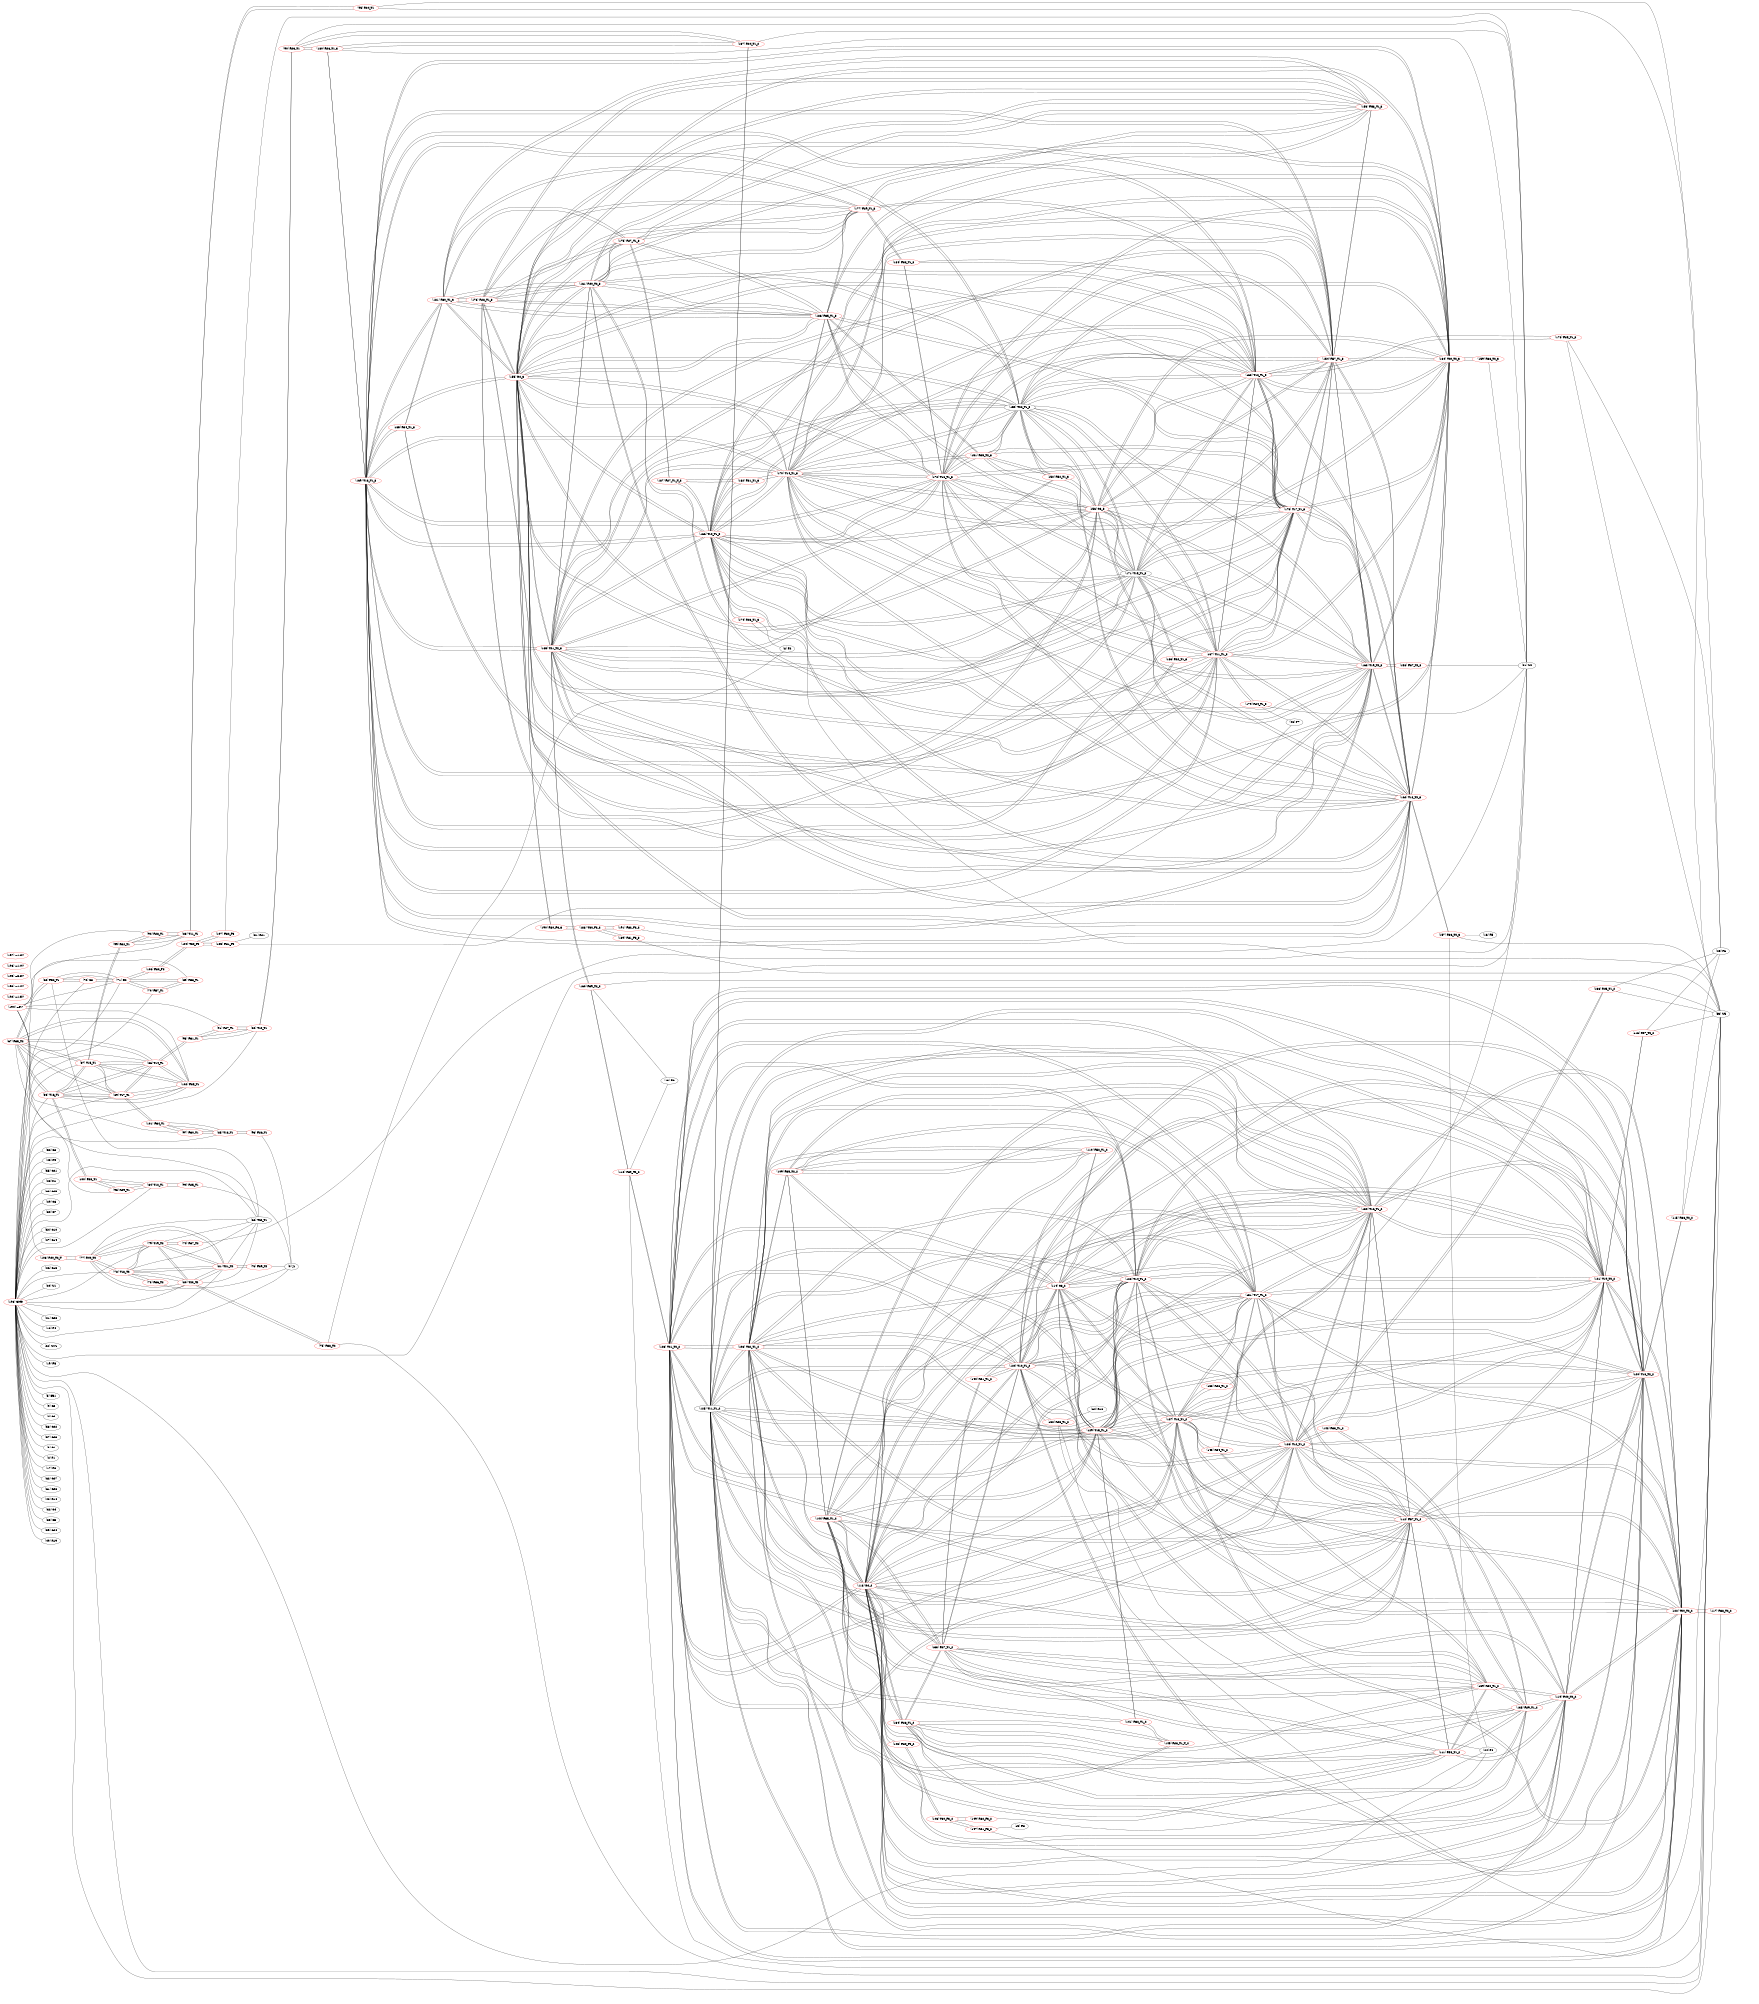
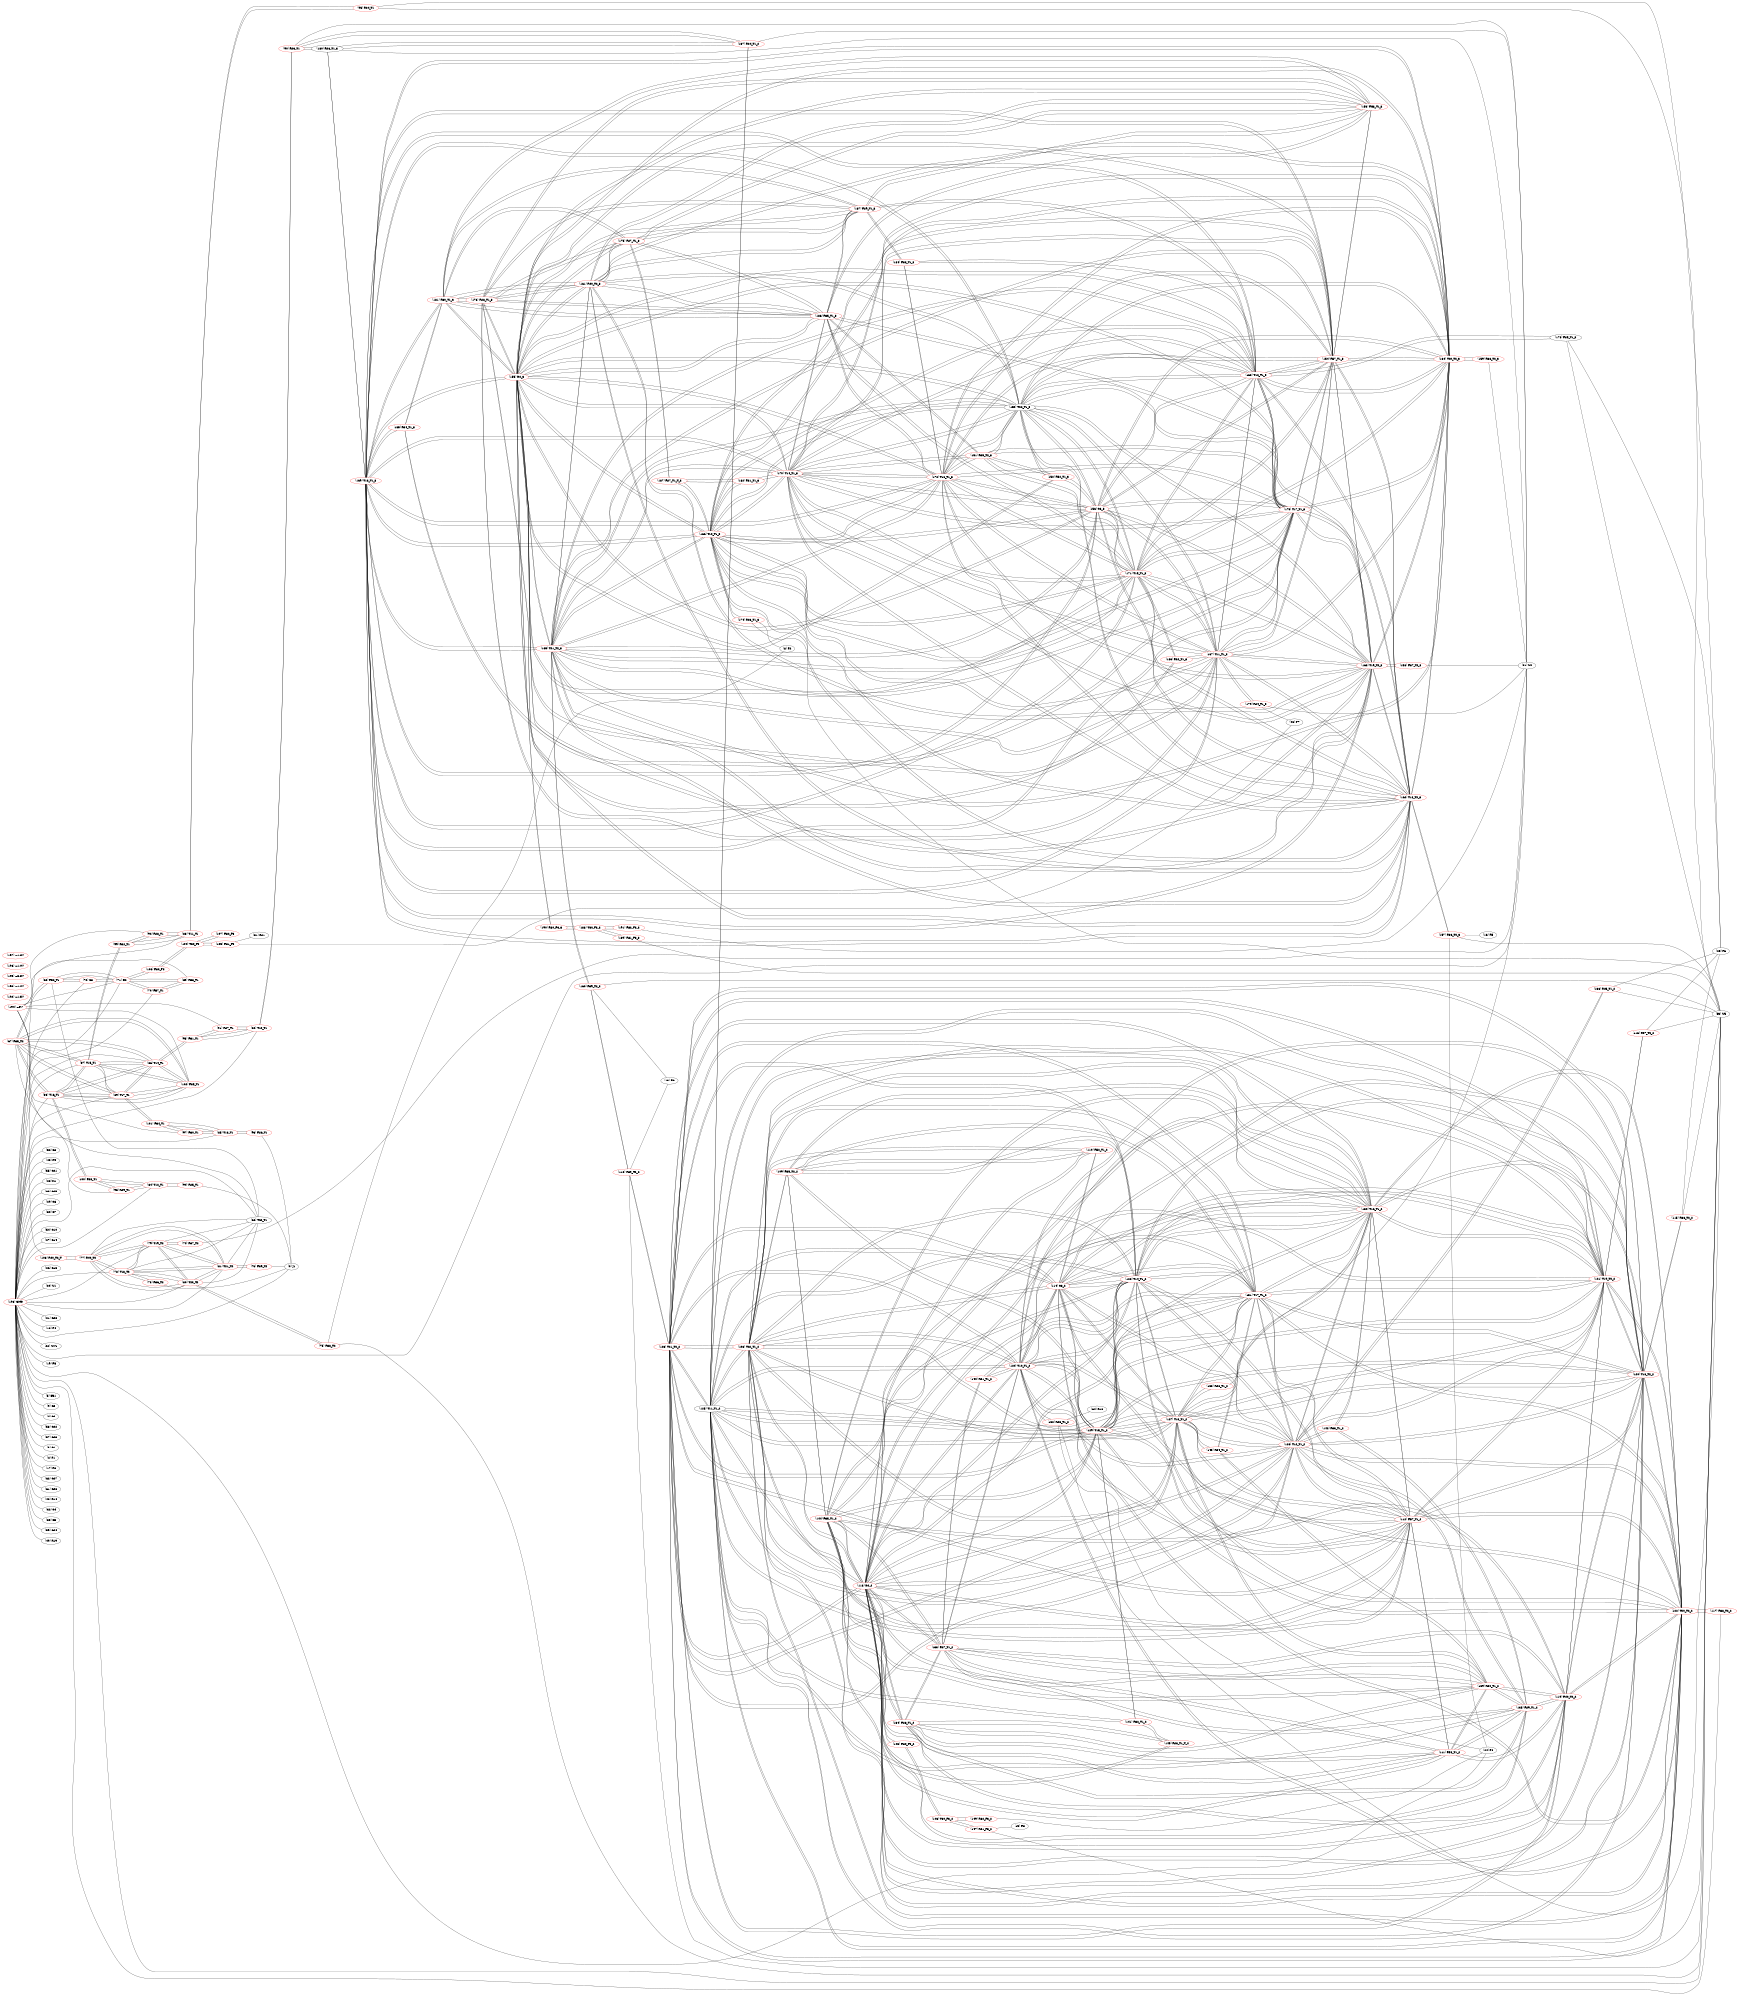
edge "(31) U2" -- "(107) R82_P3": removed
node "(180) R26_T1_3": color red -> black
node "(177) R29_T1_3": label "(177) R29_T1_3" -> "(187) R29_T1_3"
node "(178) R25_T1_3": color red -> black
node "(171) T15_T1_3": color black -> red
